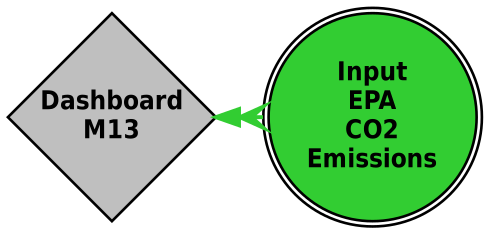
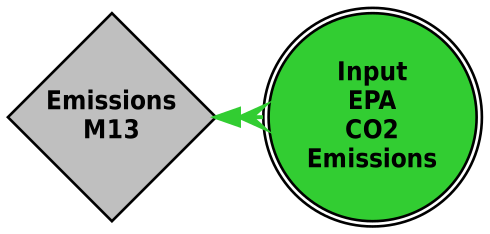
node "Dashboard M13": label "Dashboard M13" -> "Emissions M13"
